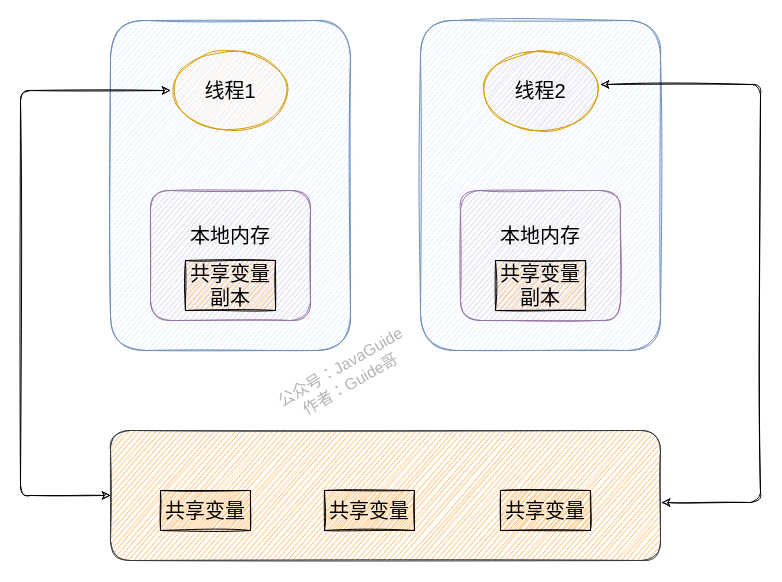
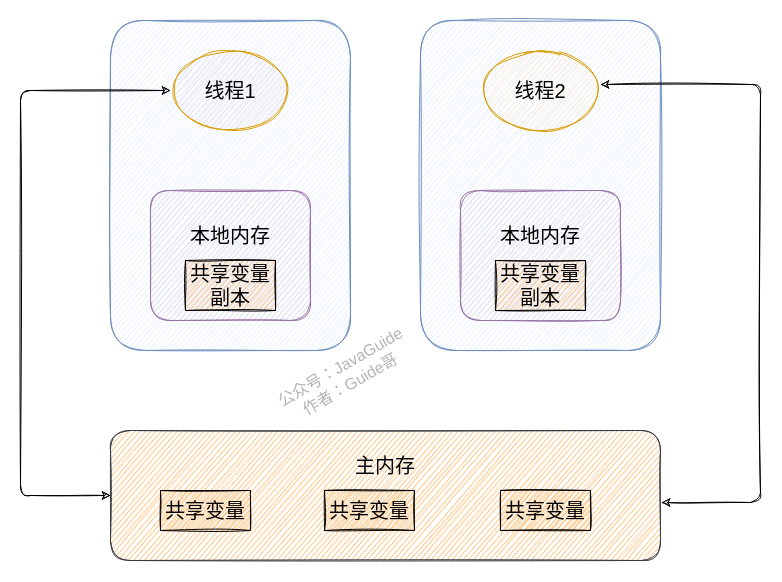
node "线程1": fillcolor #ffe6cc -> #e1d5e7
node "线程2": fillcolor #e1d5e7 -> #ffe6cc
node "主内存": added
